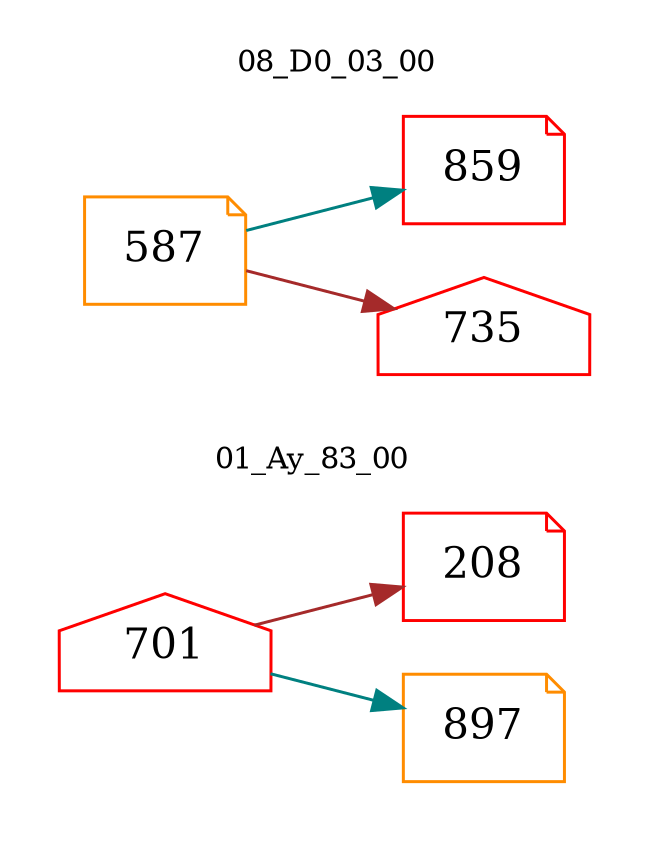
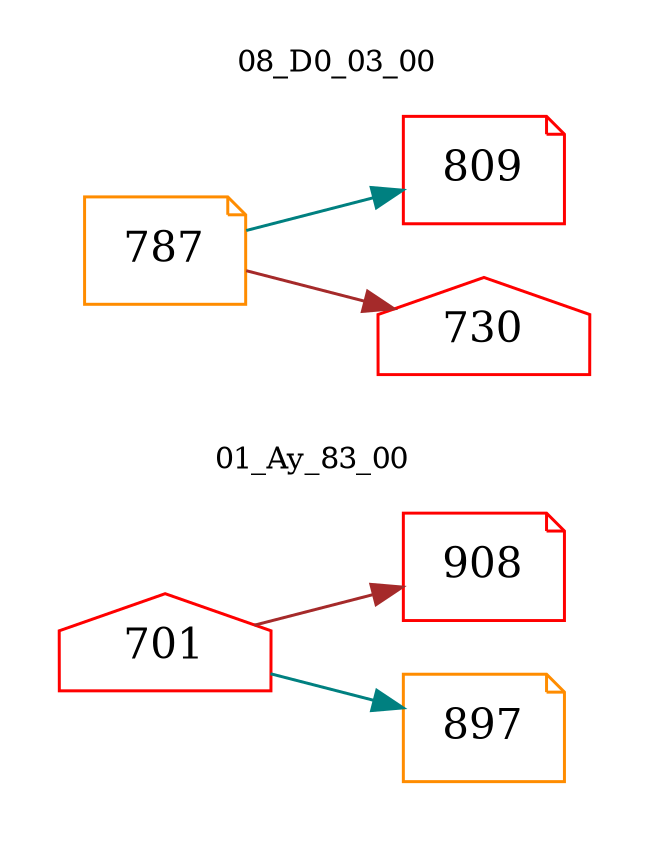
node "859": label "859" -> "809"
node "587": label "587" -> "787"
node "735": label "735" -> "730"
node "208": label "208" -> "908"
